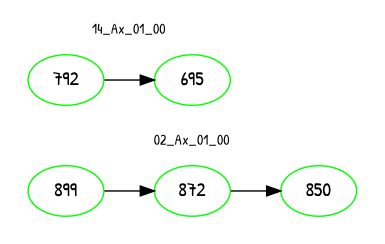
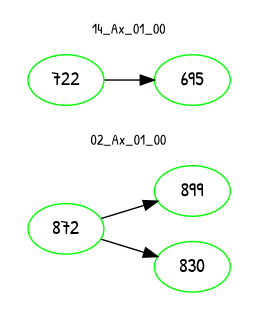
node "792": label "792" -> "722"
edge "899" -> "872": reversed
node "850": label "850" -> "830"
